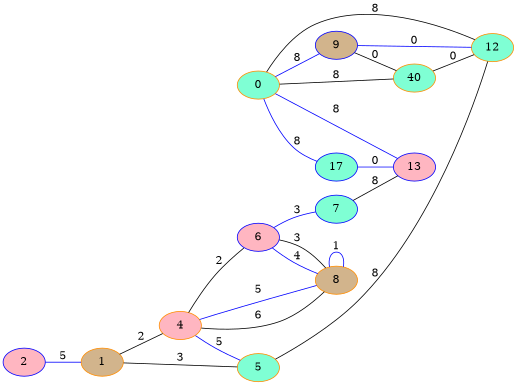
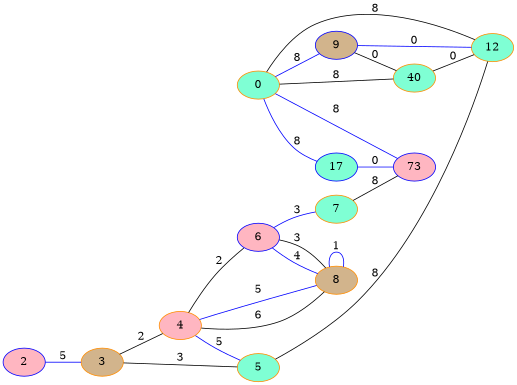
node "13": label "13" -> "73"
node "7": color blue -> darkorange
node "1": label "1" -> "3"
